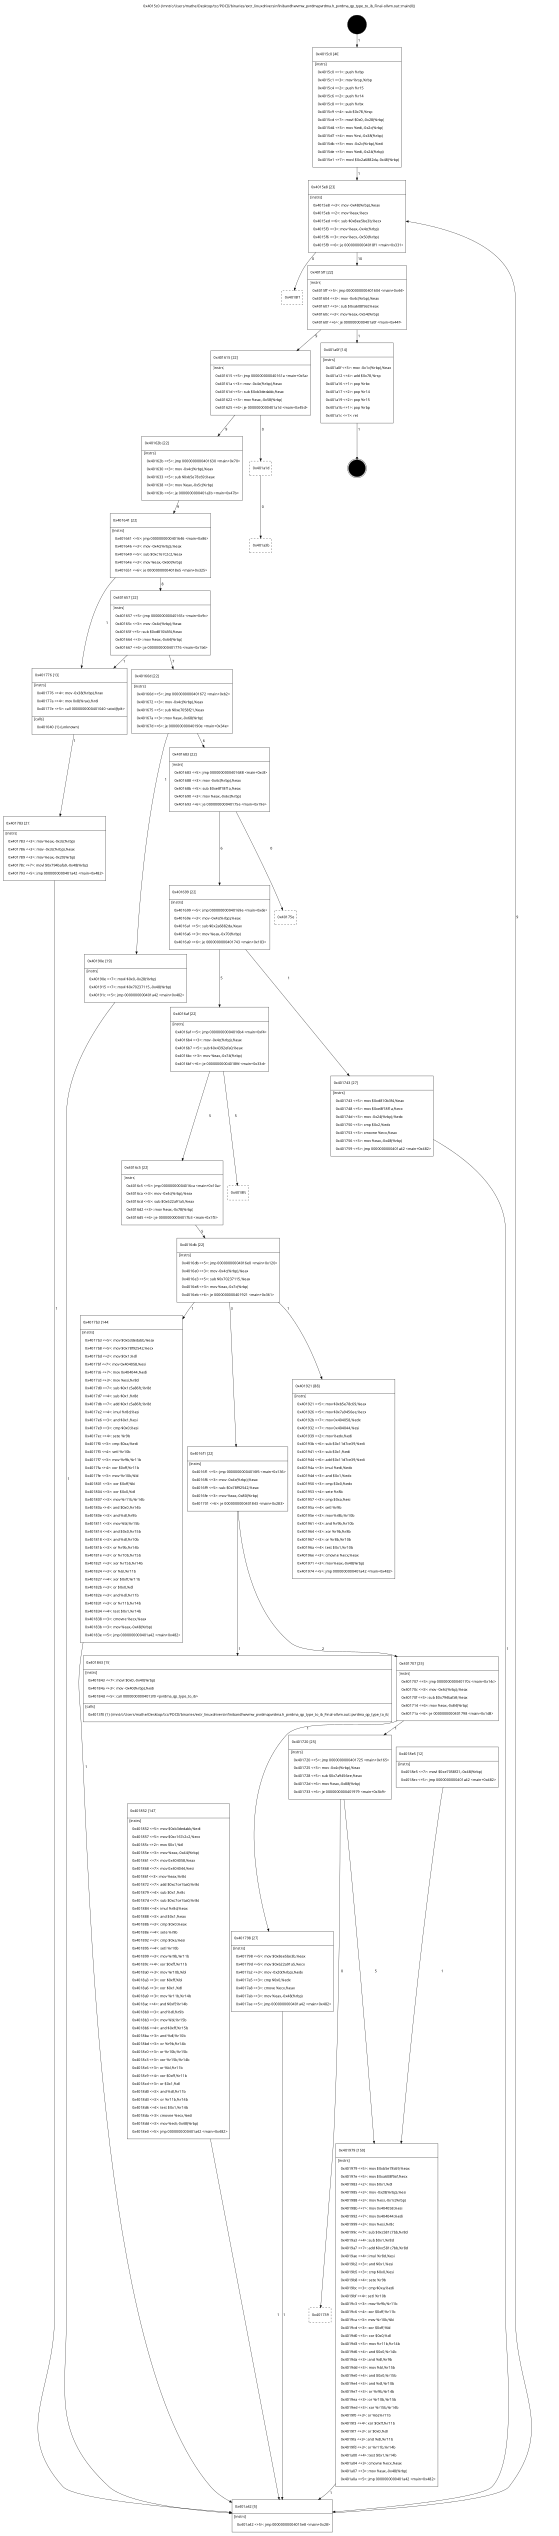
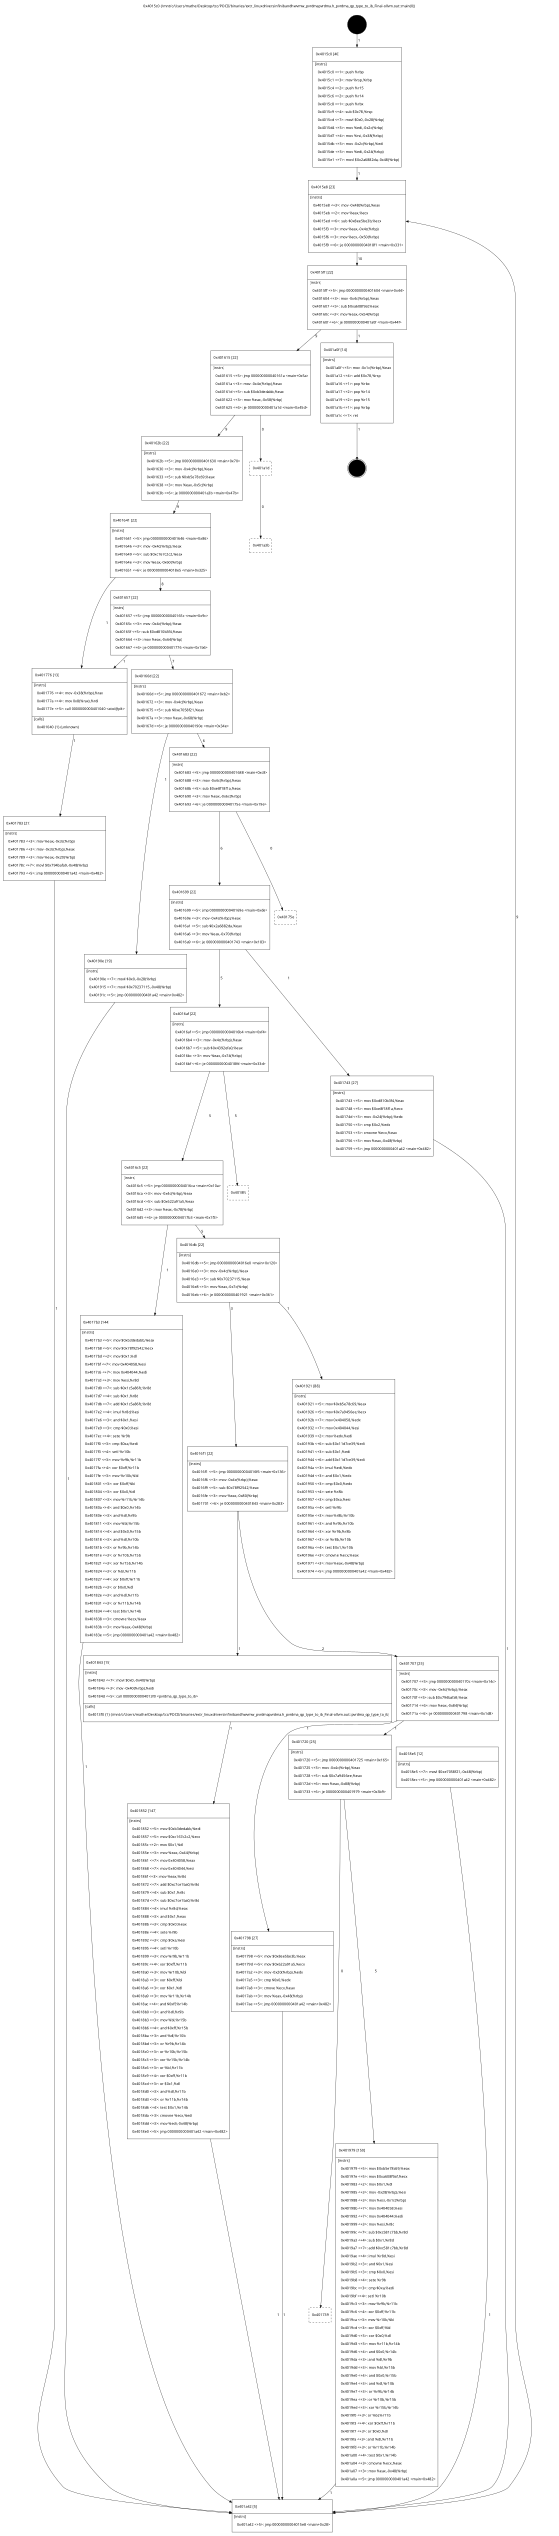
node "0x4018f1": removed
edge "0x4016db [22]" -> "0x4017b3 [144]": now "0x4016c5 [22]" -> "0x4017b3 [144]"
edge "0x401843 [15]" -> "0x401852 [147]": added, label "1"
edge "0x4018e5 [12]" -> "0x401979 [150]": now "0x4018e5 [12]" -> "0x401a42 [5]"
